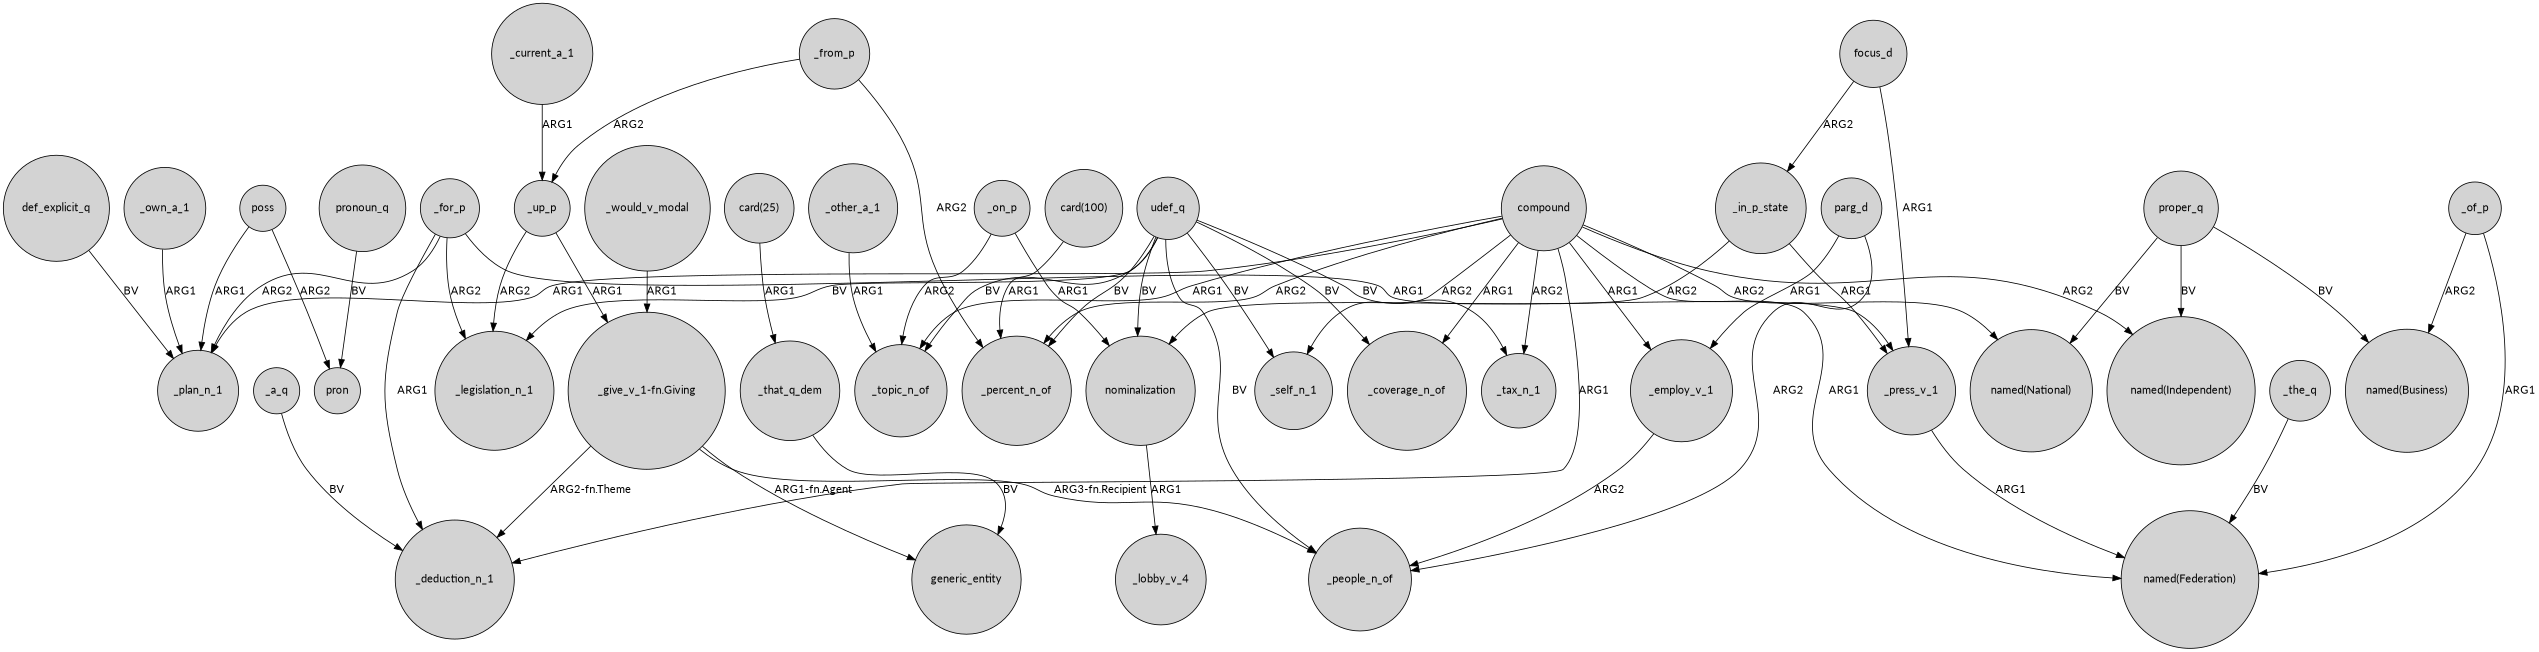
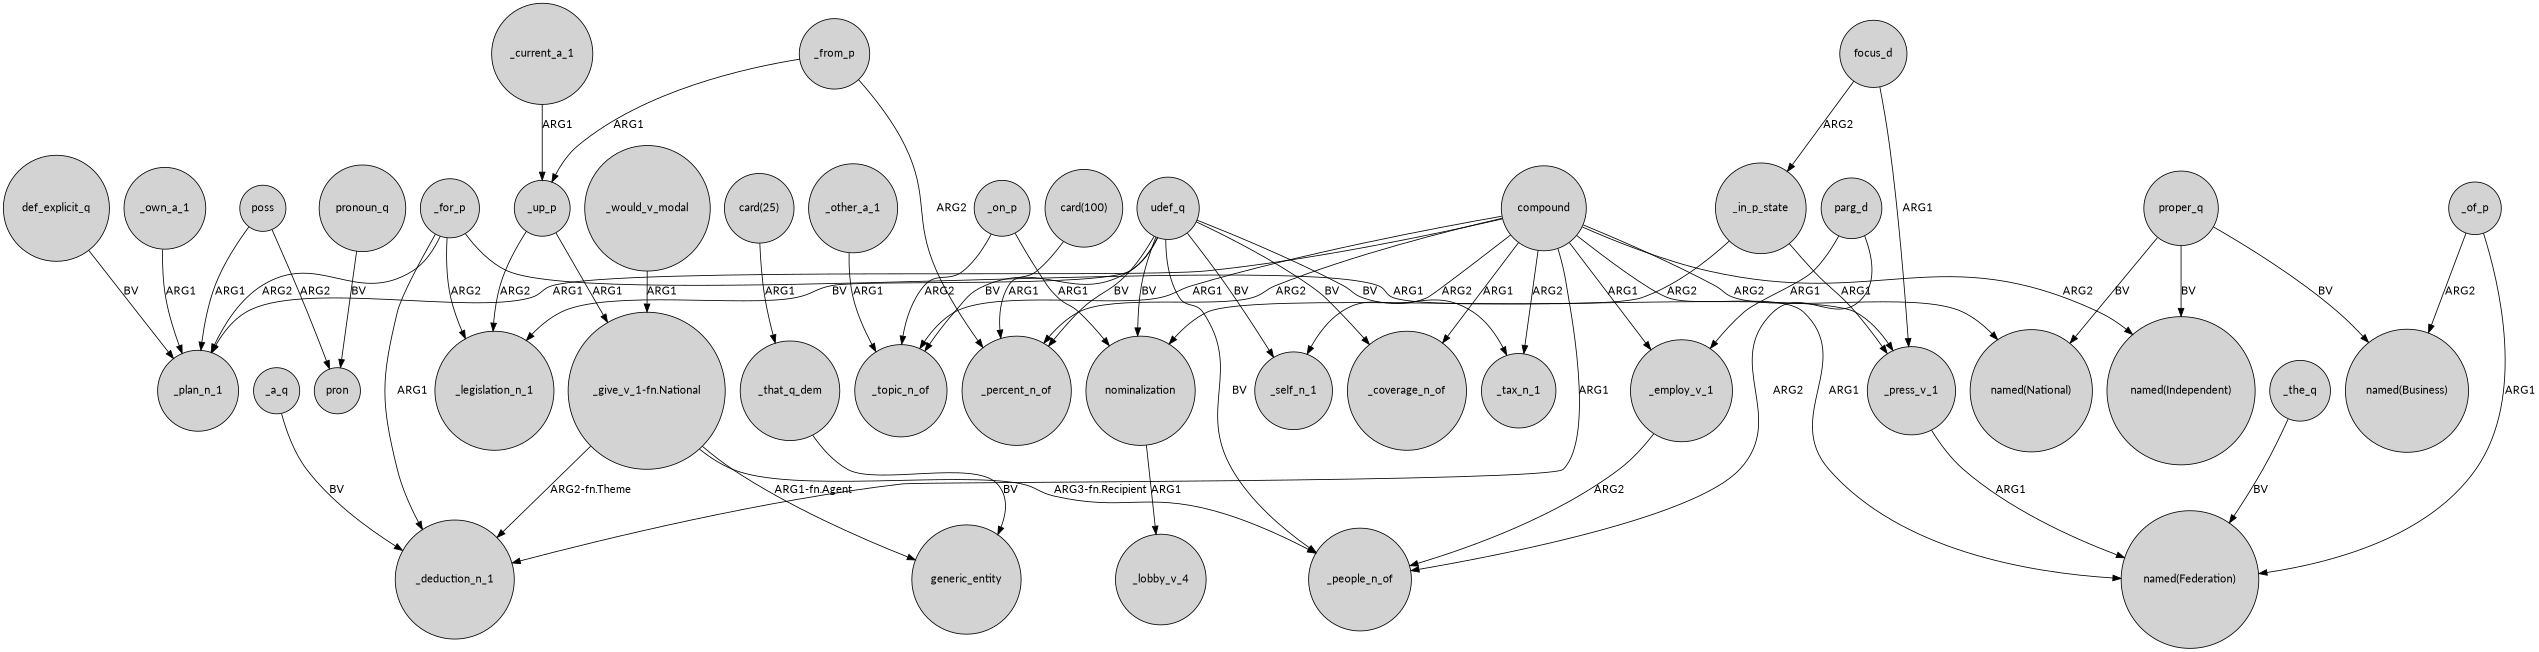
edge "_from_p" -> "_up_p": label "ARG2" -> "ARG1"
node "_give_v_1-fn.Giving": label "_give_v_1-fn.Giving" -> "_give_v_1-fn.National"
